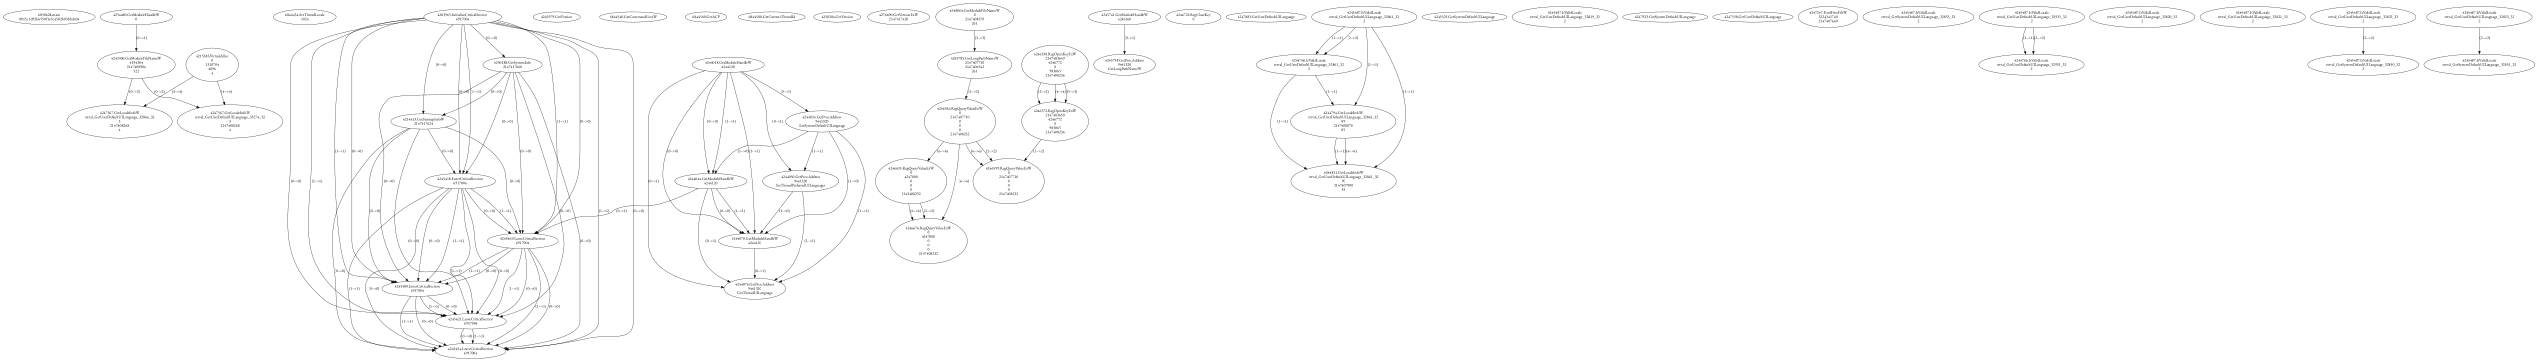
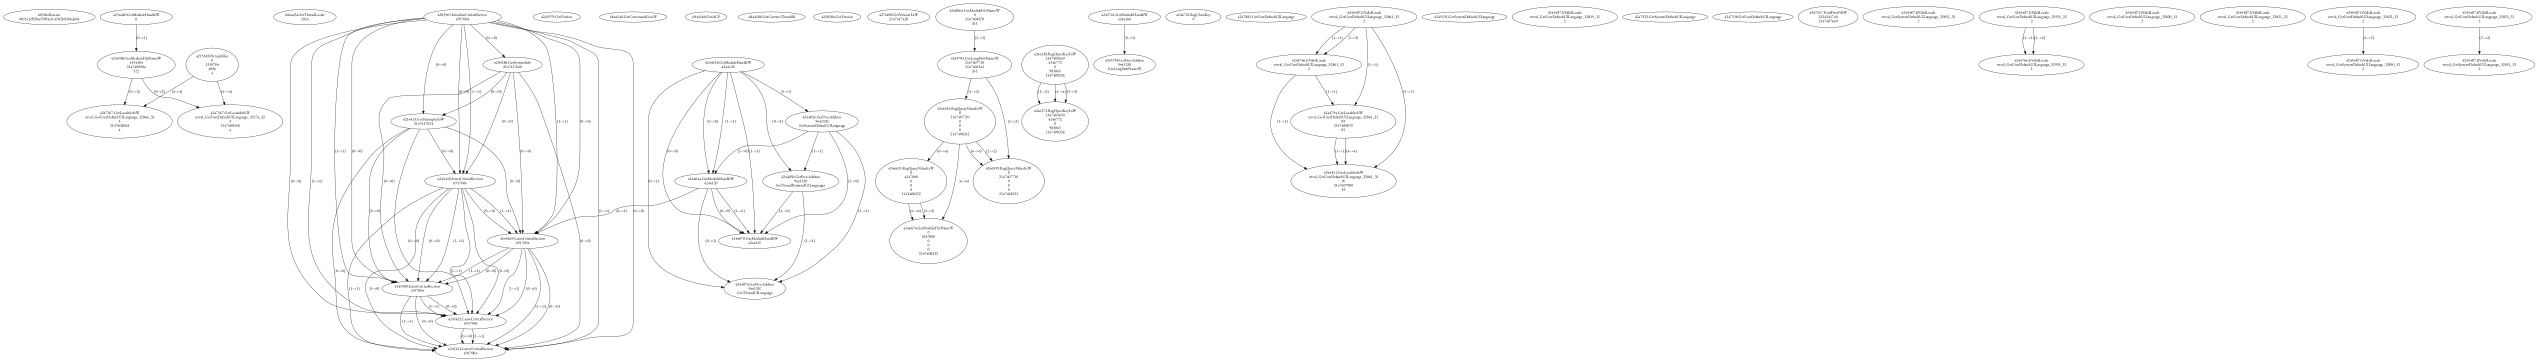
edge "4246372.RegOpenKeyExW 2147483650 4246772 0 983065 2147408236" -> "4246599.RegQueryValueExW 0 2147407710 0 0 0 2147408232": now "4245785.GetLongPathNameW 2147407710 2147406542 261" -> "4246599.RegQueryValueExW 0 2147407710 0 0 0 2147408232"
edge "4250188.GetSystemInfo 2147417660" -> "4245621.LeaveCriticalSection 6917004": removed, label "(0-->0)"
node "4246676.RegQueryValueExW 0 4247000 0 0 0 2147408232": label "4246676.RegQueryValueExW 0 4247000 0 0 0 2147408232" -> "4246676.GetModuleFileNameW 0 4247000 0 0 0 2147408232"
edge "4244070.GetModuleHandleW 4244120" -> "4244076.GetProcAddress 9441320 GetThreadUILanguage": removed, label "(0-->1)"
